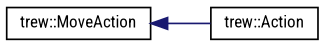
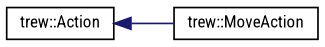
edge "trew::Action" -> "trew::MoveAction": reversed
